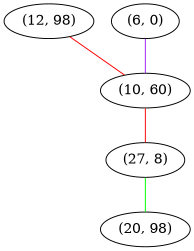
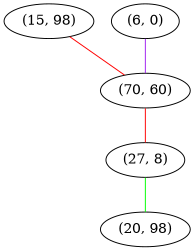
node "(12, 98)": label "(12, 98)" -> "(15, 98)"
node "(10, 60)": label "(10, 60)" -> "(70, 60)"
